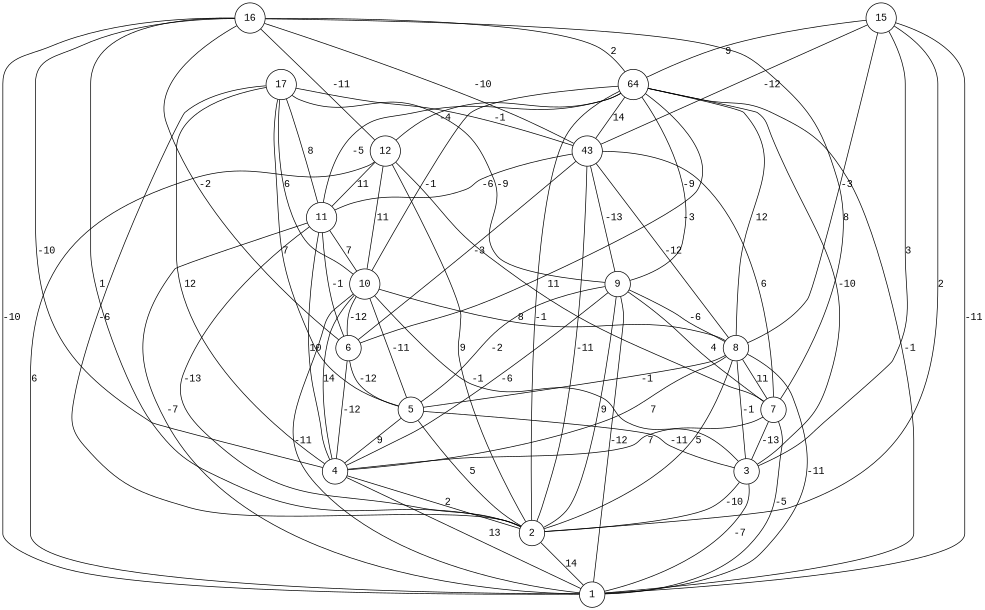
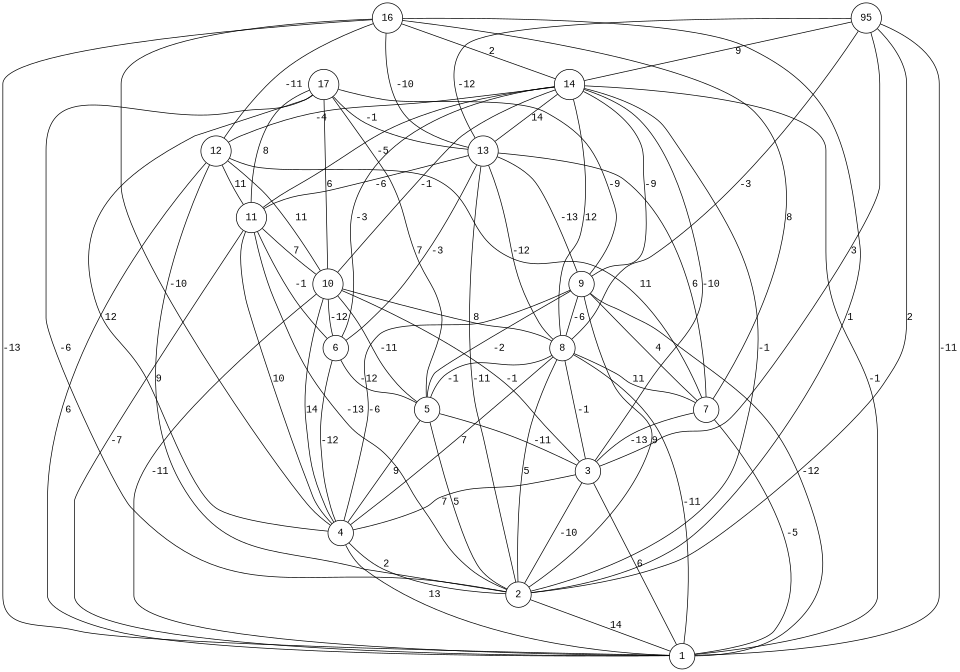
node "15": label "15" -> "95"
node "64": label "64" -> "14"
node "43": label "43" -> "13"
edge "16" -- "6": removed, label "-2"
edge "16" -- "1": label "-10" -> "-13"
edge "7" -- "4": now "3" -- "4"
edge "3" -- "1": label "-7" -> "6"
